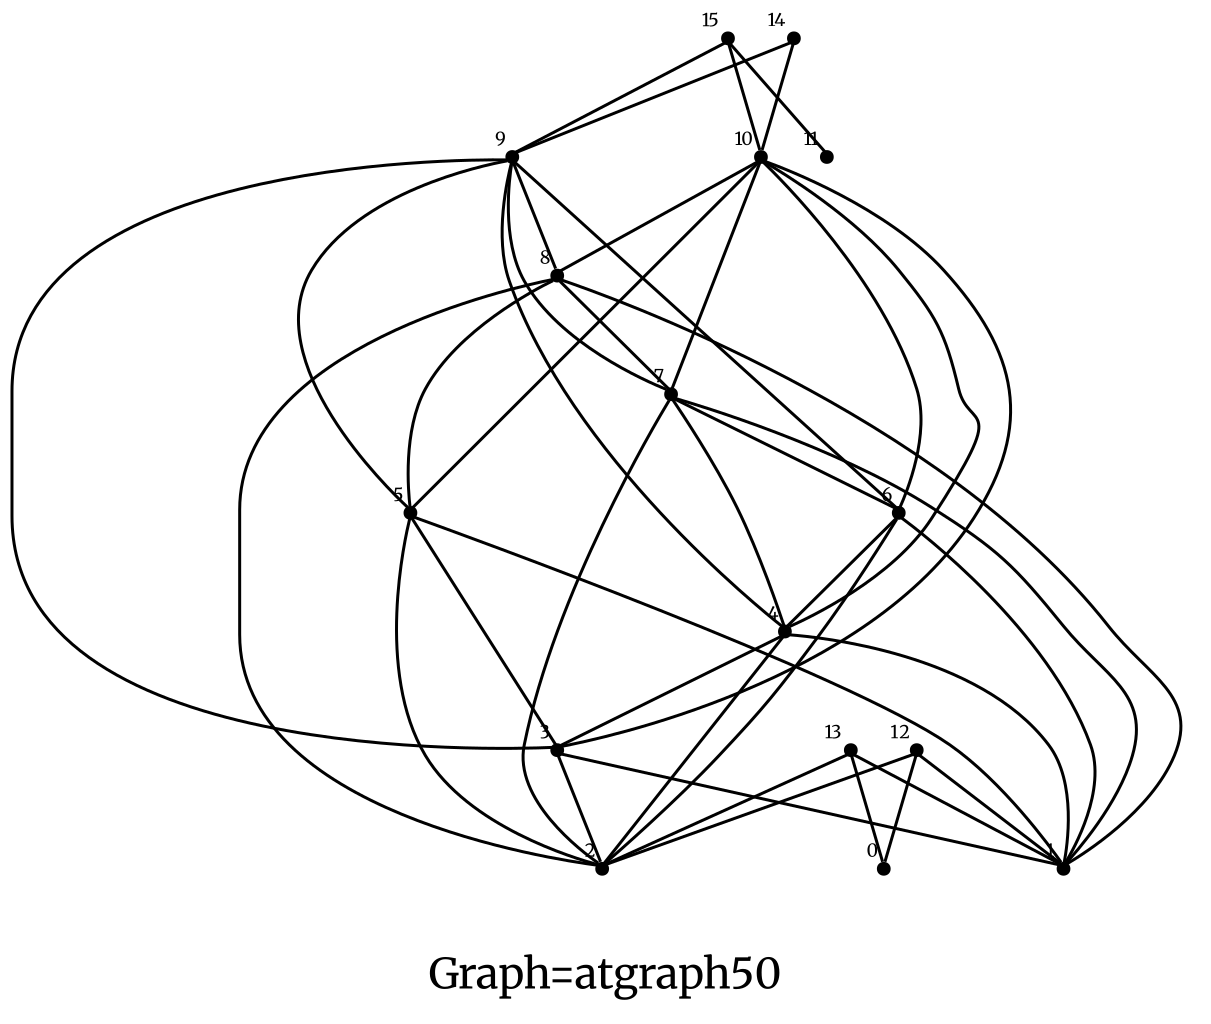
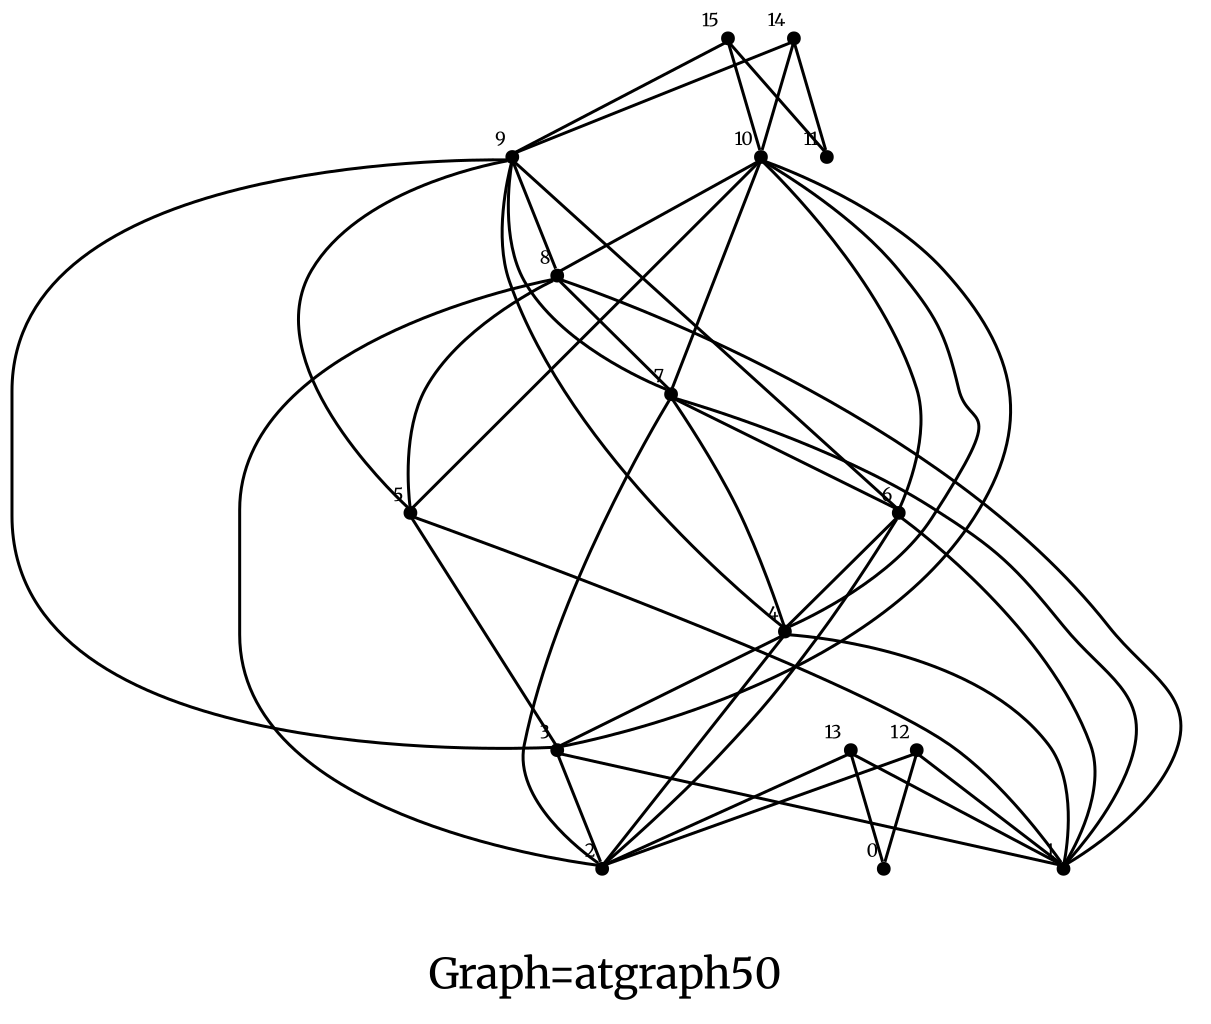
edge "14" -- "11": added
edge "5" -- "2": removed
